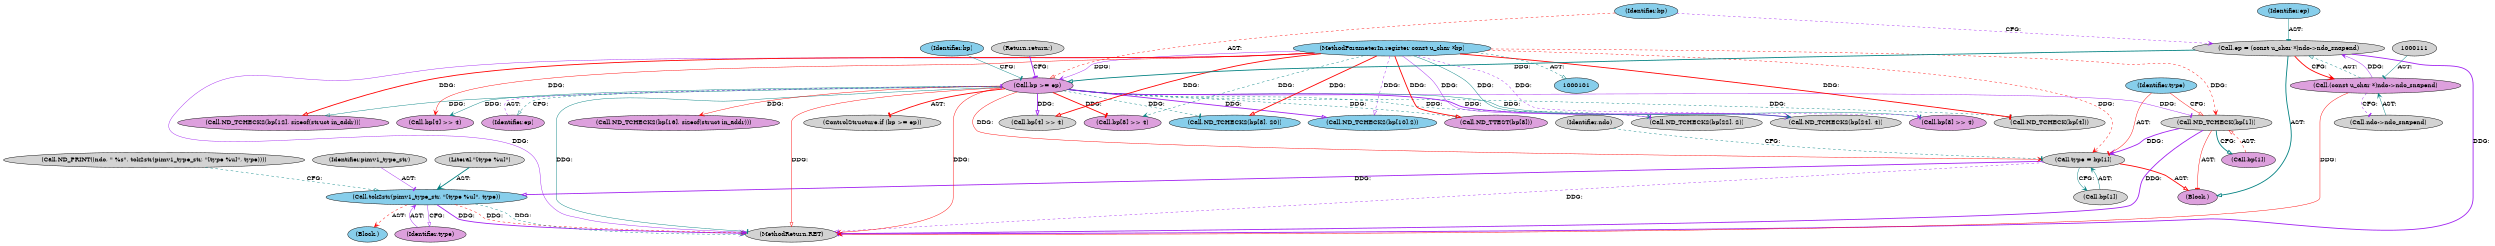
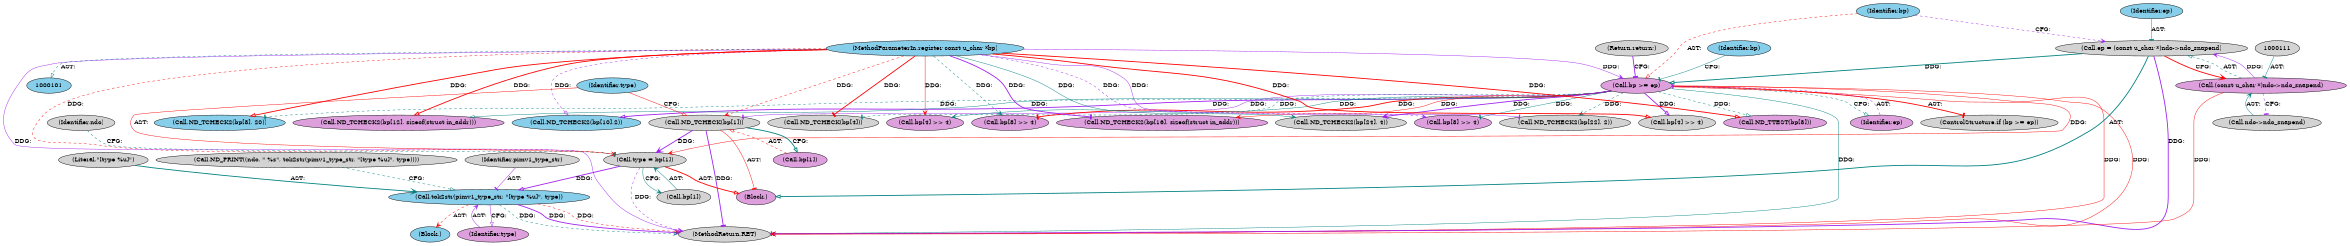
edge "(MethodParameterIn,register const u_char *bp)" -> "(Call,ND_TCHECK2(bp[16], sizeof(struct in_addr)))": added, label "DDG:"
